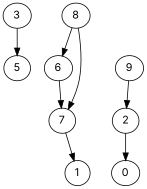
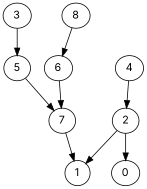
edge "8" -> "7": now "5" -> "7"
node "9": label "9" -> "4"
edge "2" -> "1": added
